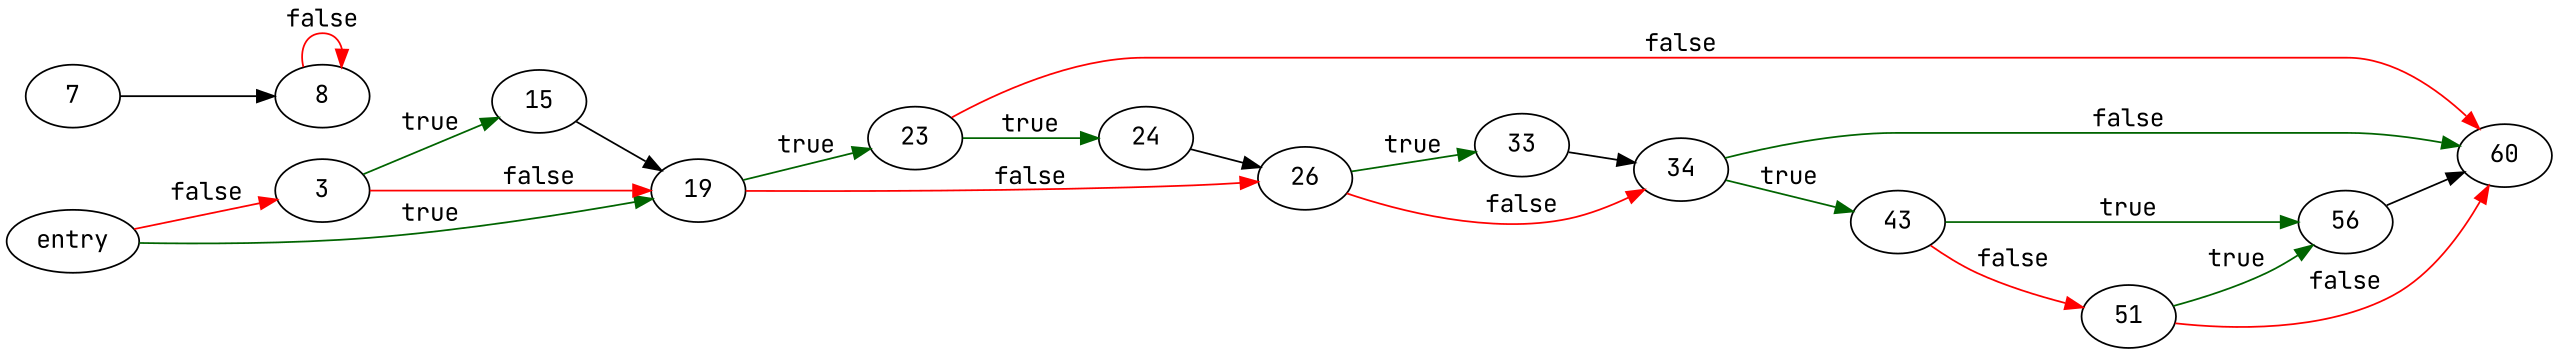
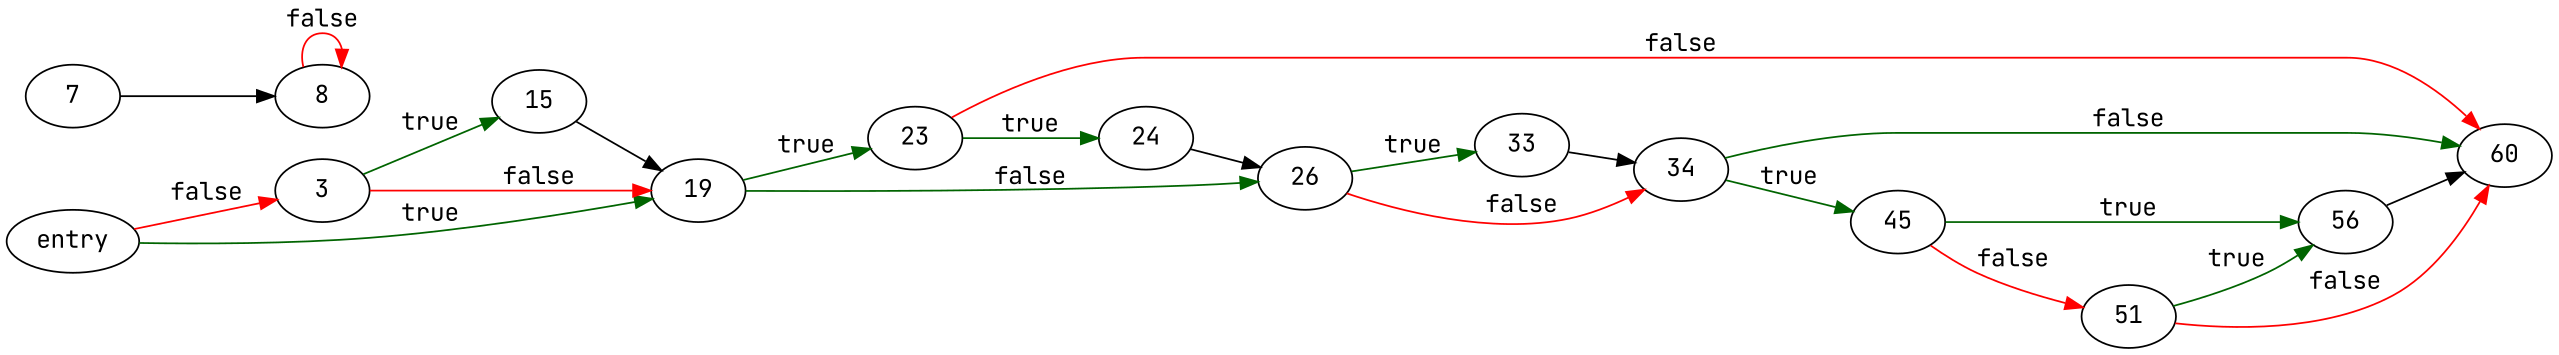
edge "19" -> "26": color red -> darkgreen
node "43": label "43" -> "45"
